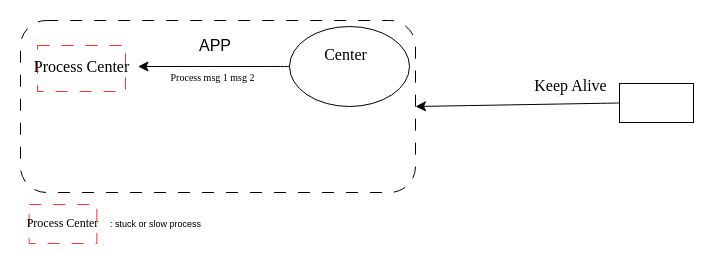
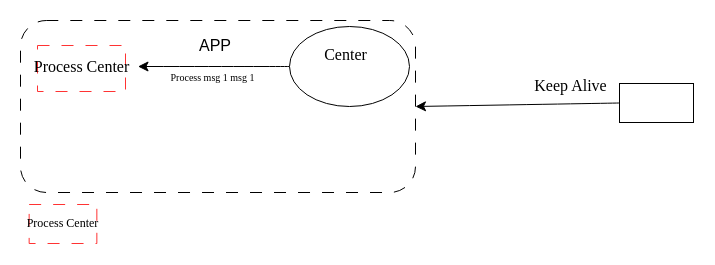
node "Process msg 1 msg 2": label "Process msg 1 msg 2" -> "Process msg 1 msg 1"
node ": stuck or slow process": removed
